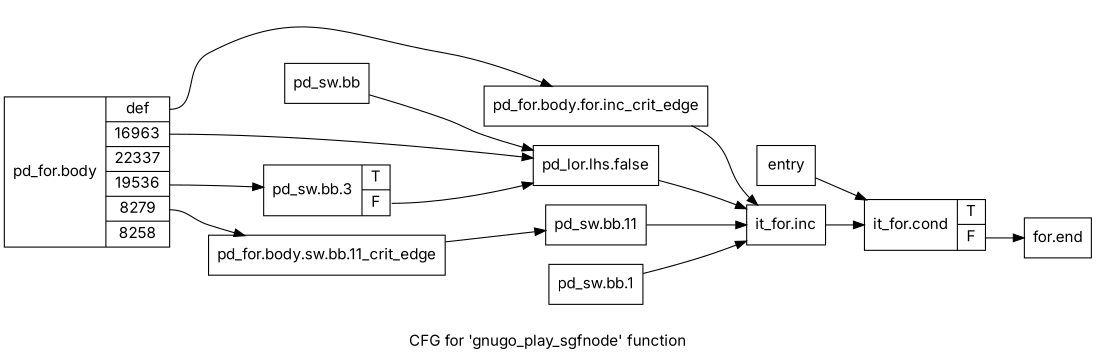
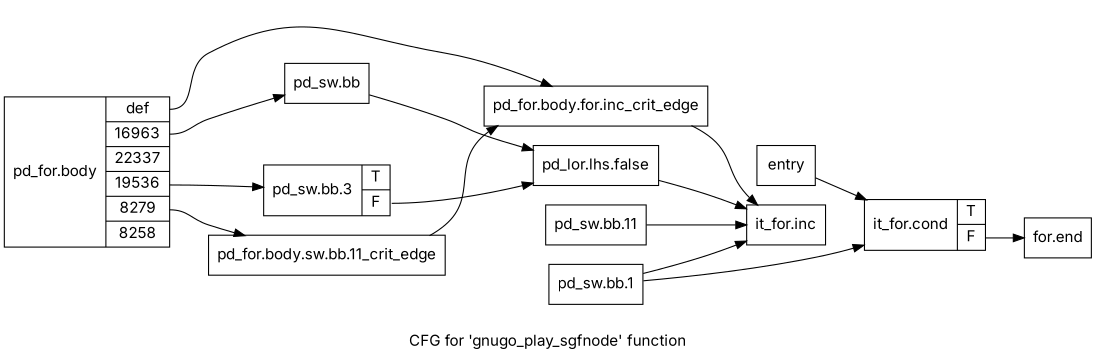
edge "pd_for.body" -> "pd_lor.lhs.false": now "pd_for.body" -> "pd_sw.bb"
edge "it_for.inc" -> "it_for.cond": now "pd_sw.bb.1" -> "it_for.cond"
edge "pd_for.body.sw.bb.11_crit_edge" -> "pd_sw.bb.11": now "pd_for.body.sw.bb.11_crit_edge" -> "pd_for.body.for.inc_crit_edge"
